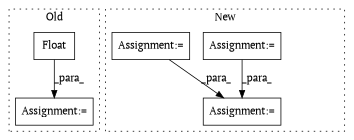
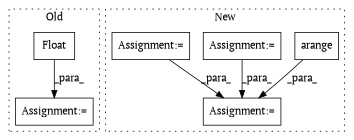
node "arange": added
